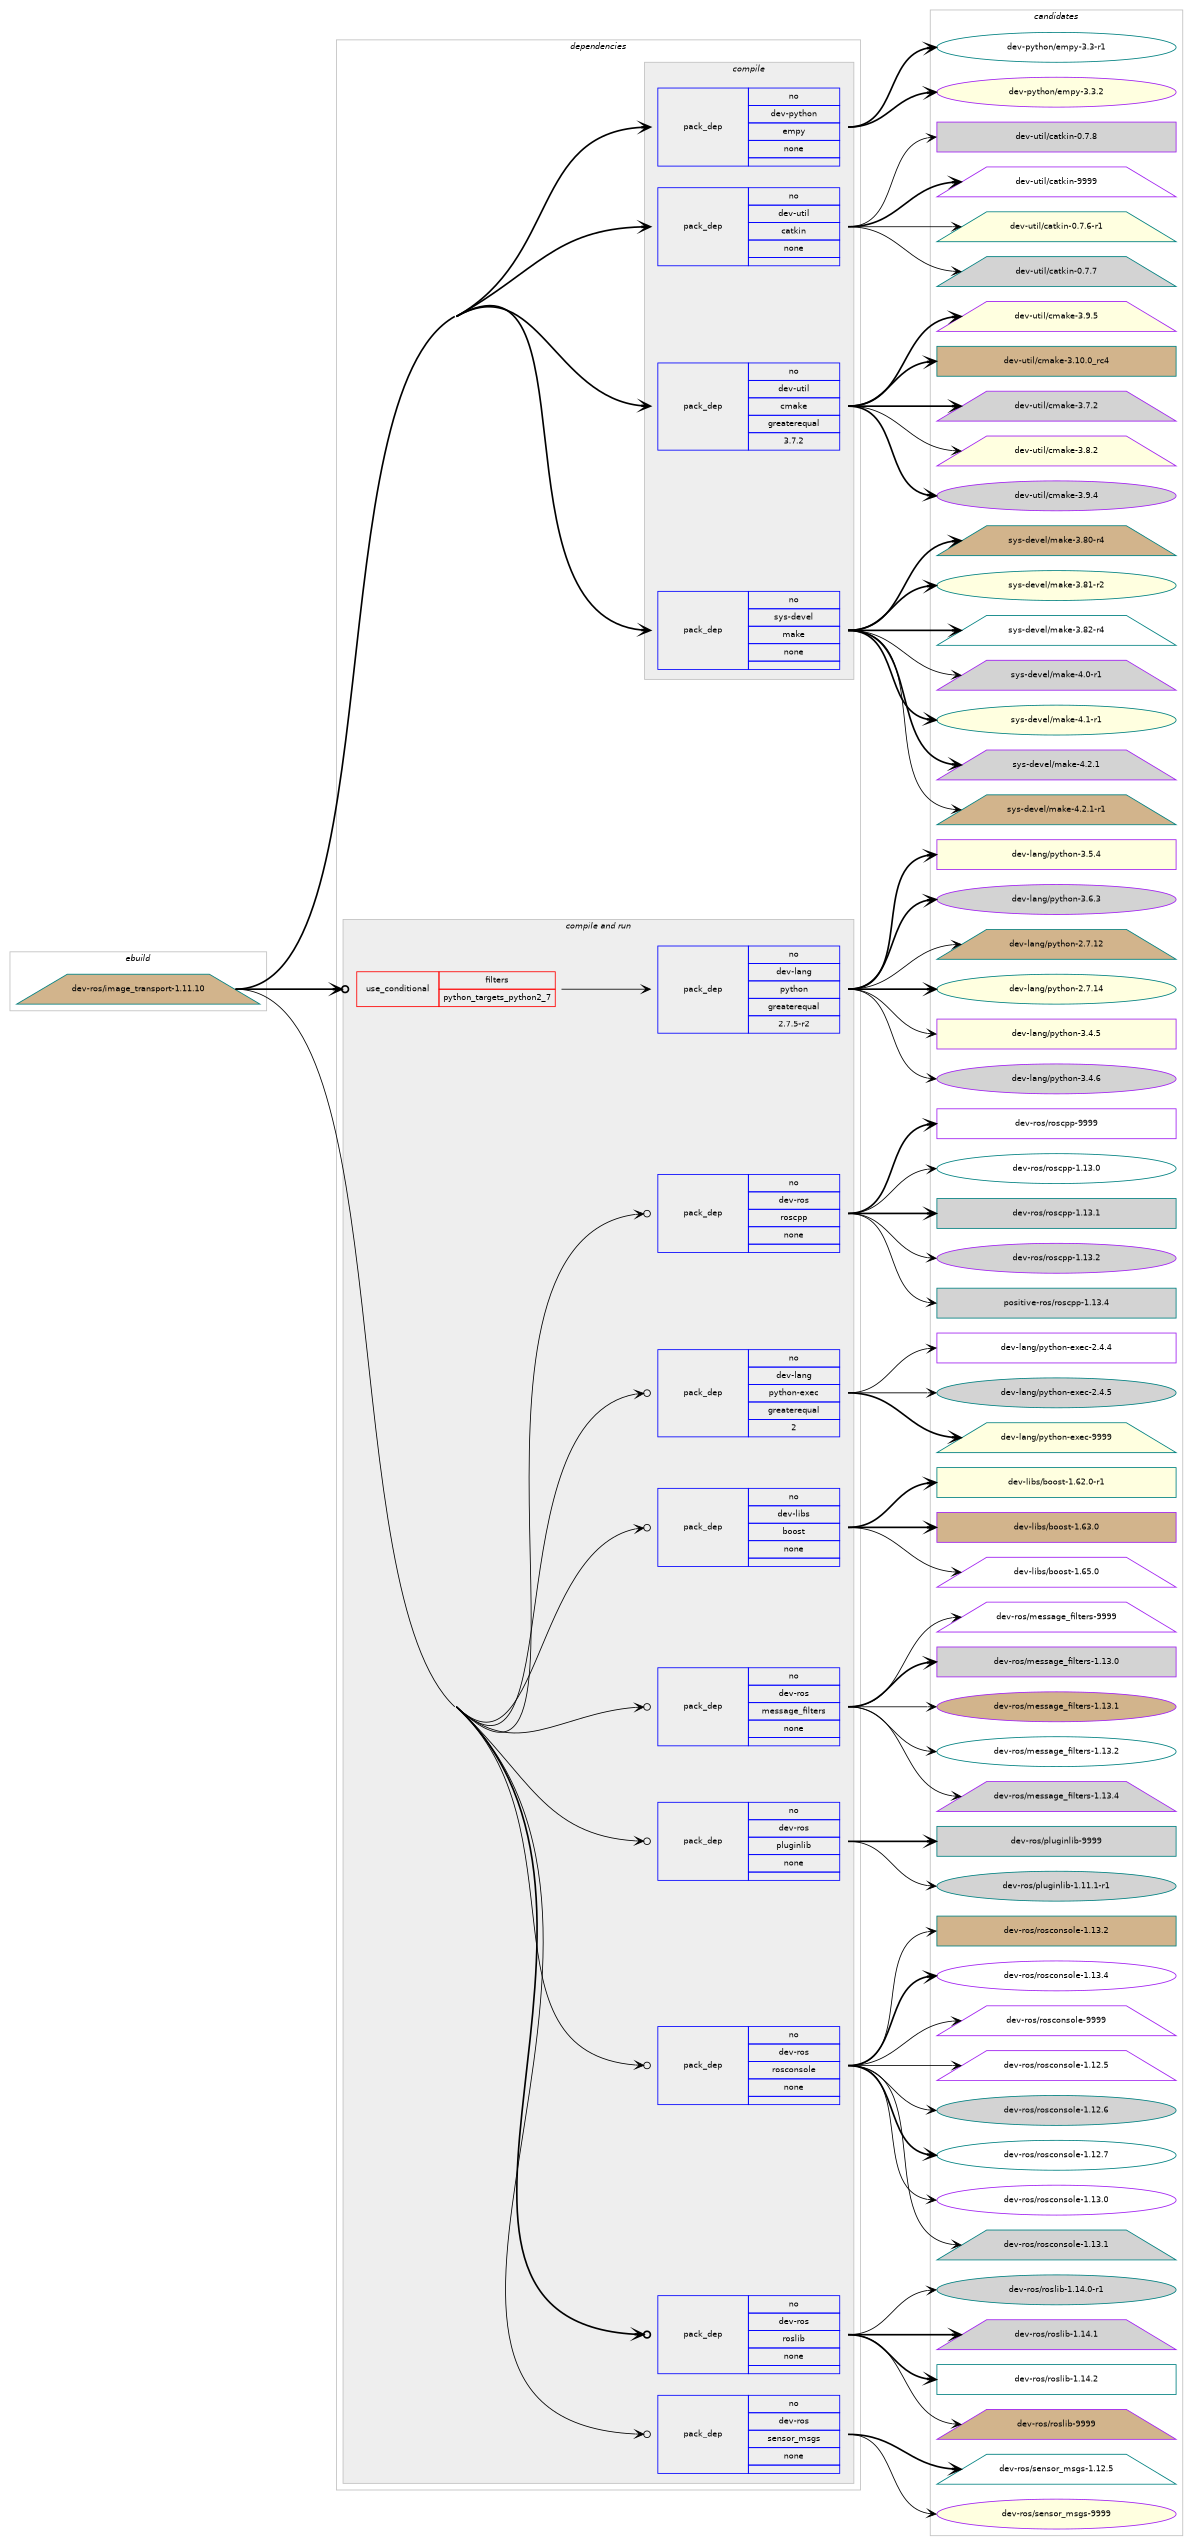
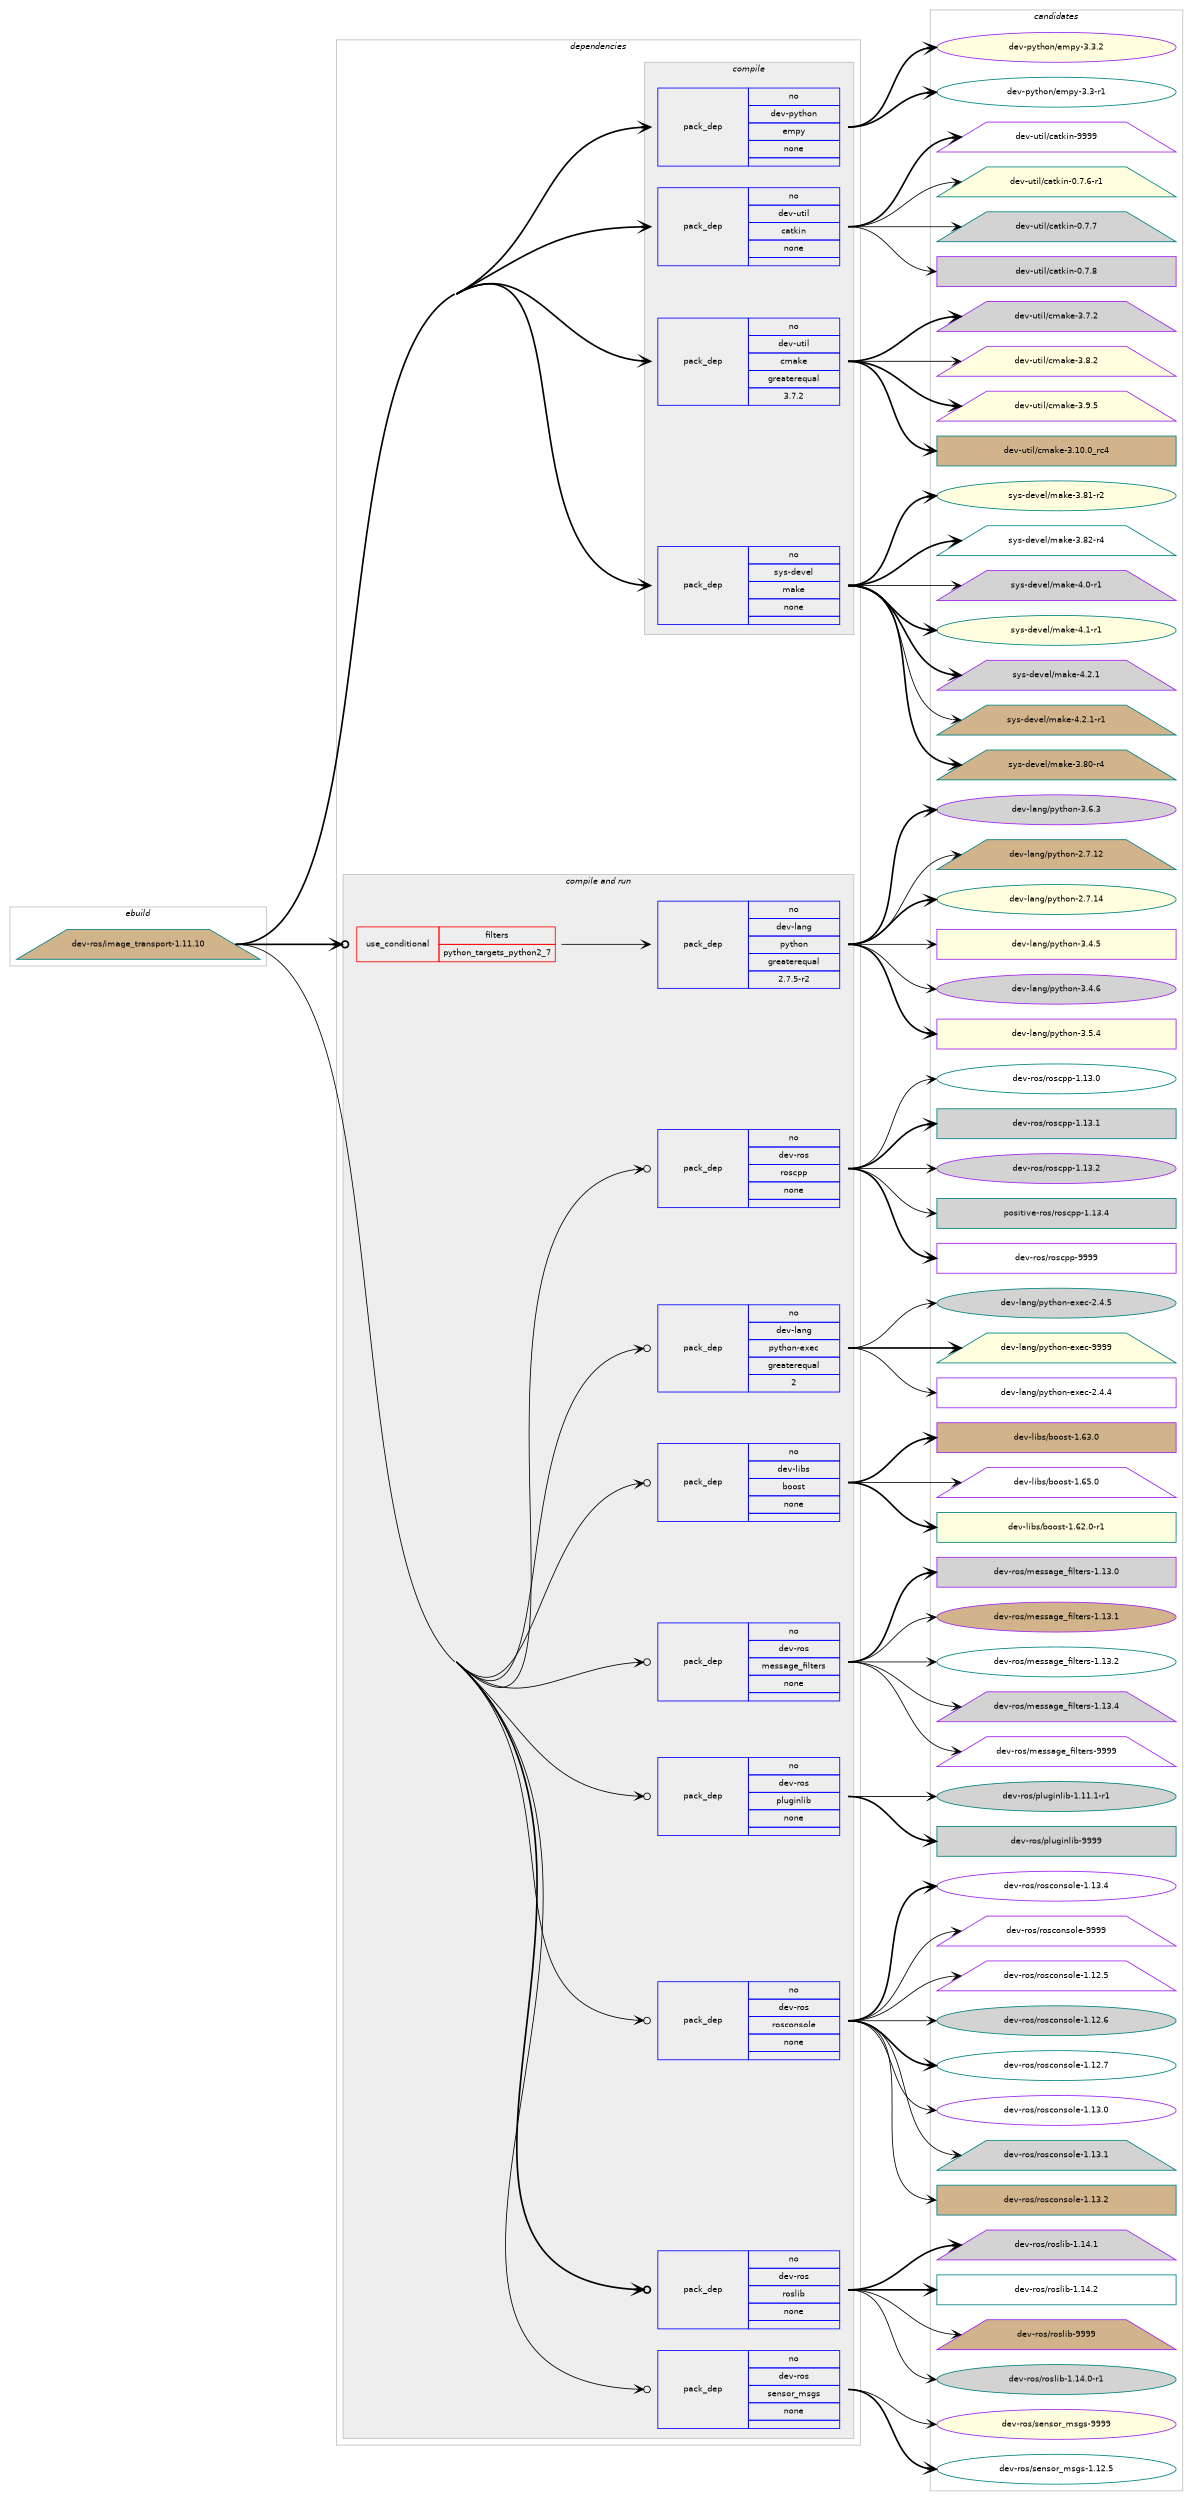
node "dev-util/cmake-3.9.4": removed
node "dev-ros/sensor_msgs-1.12.5": shape trapezium -> ellipse
